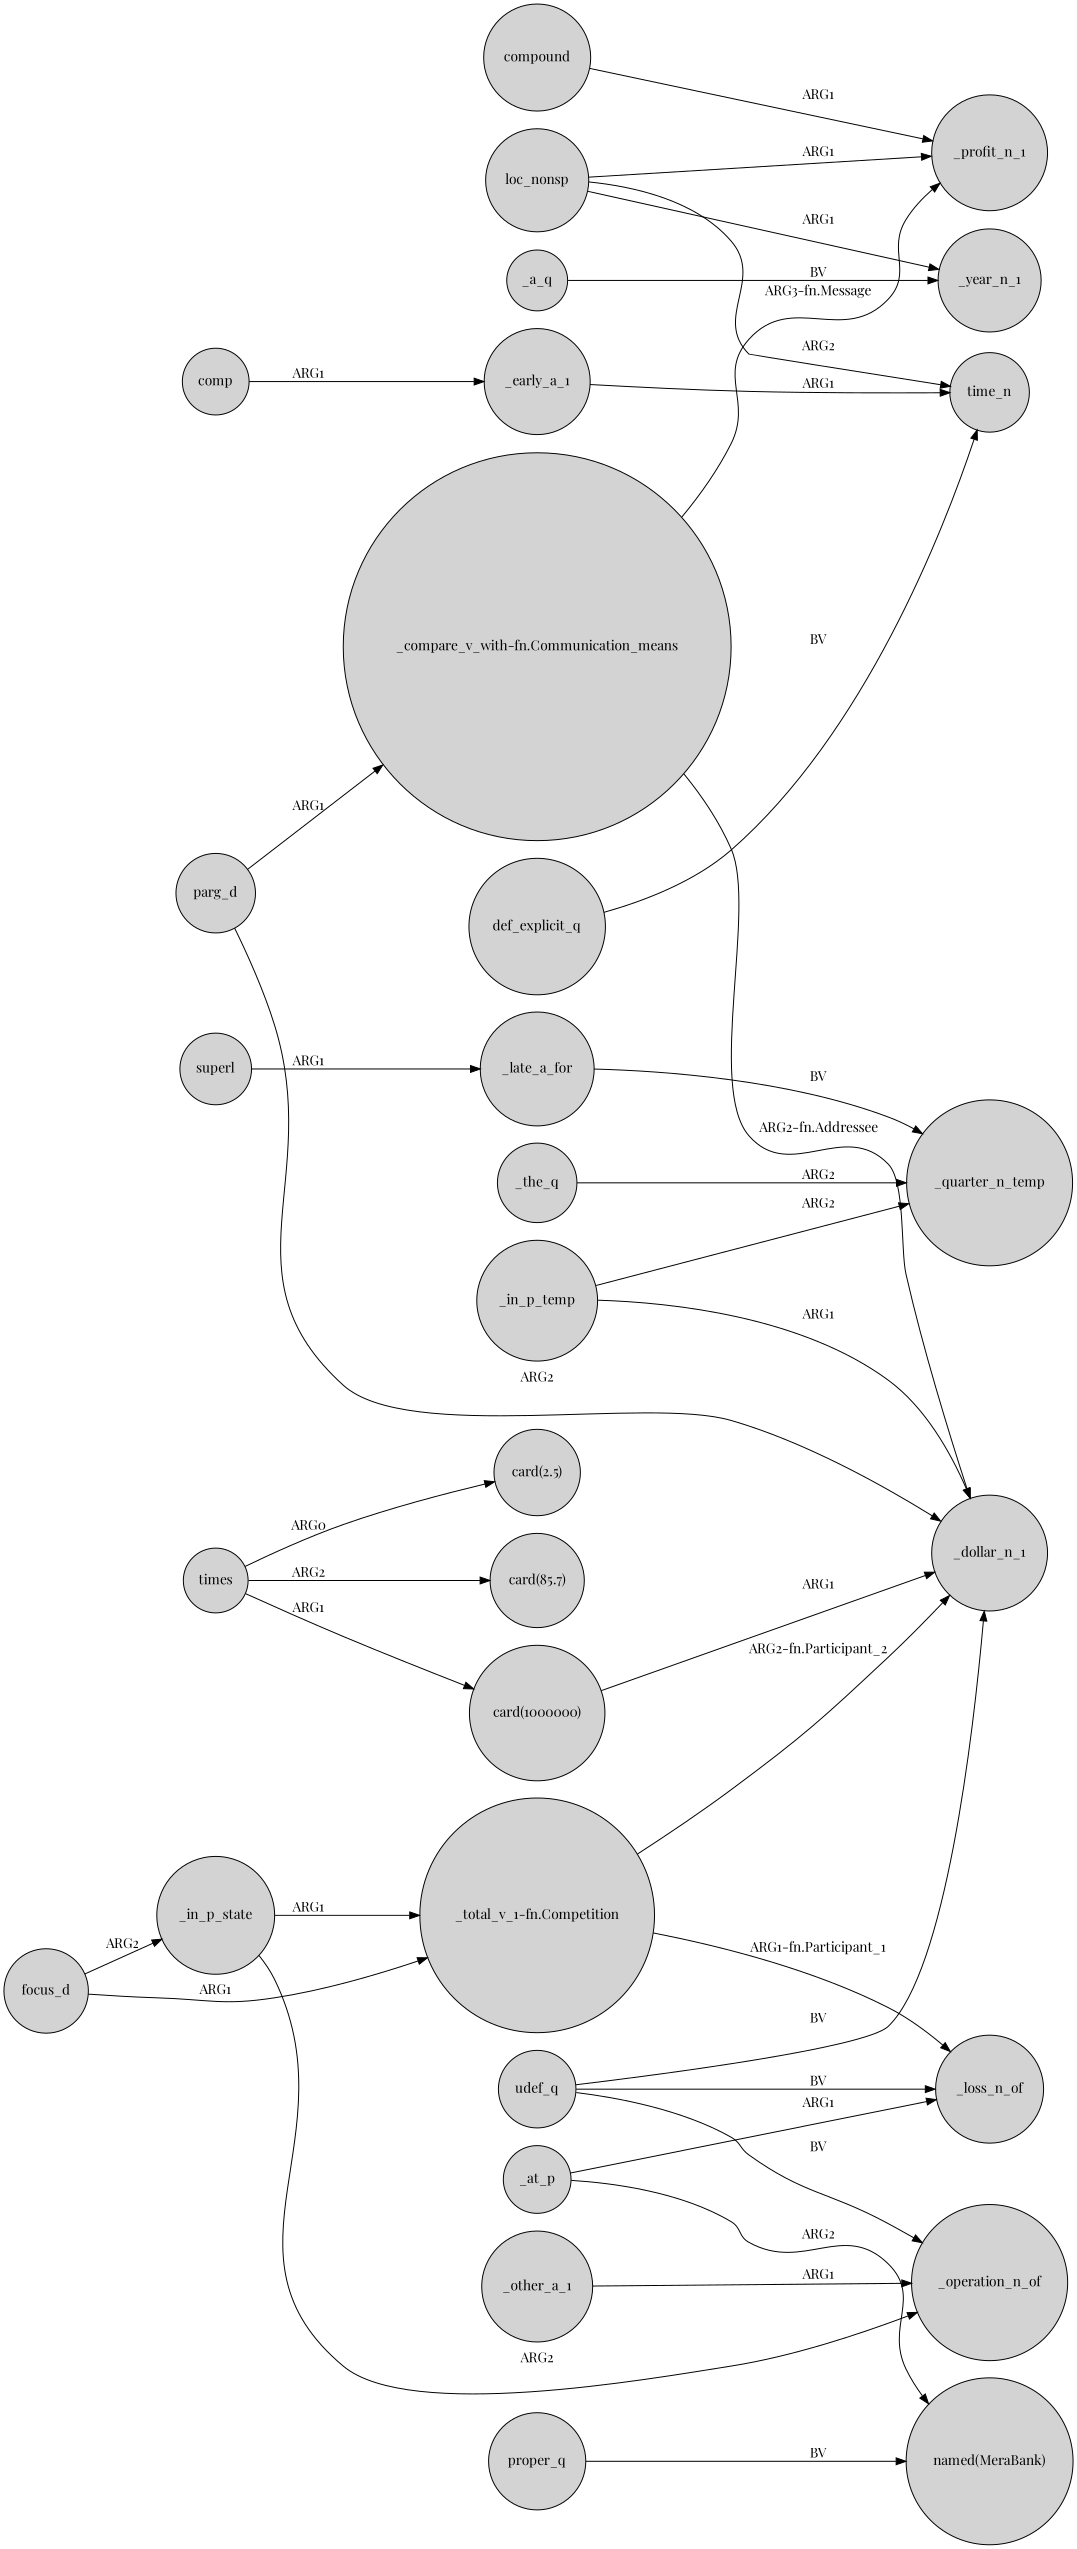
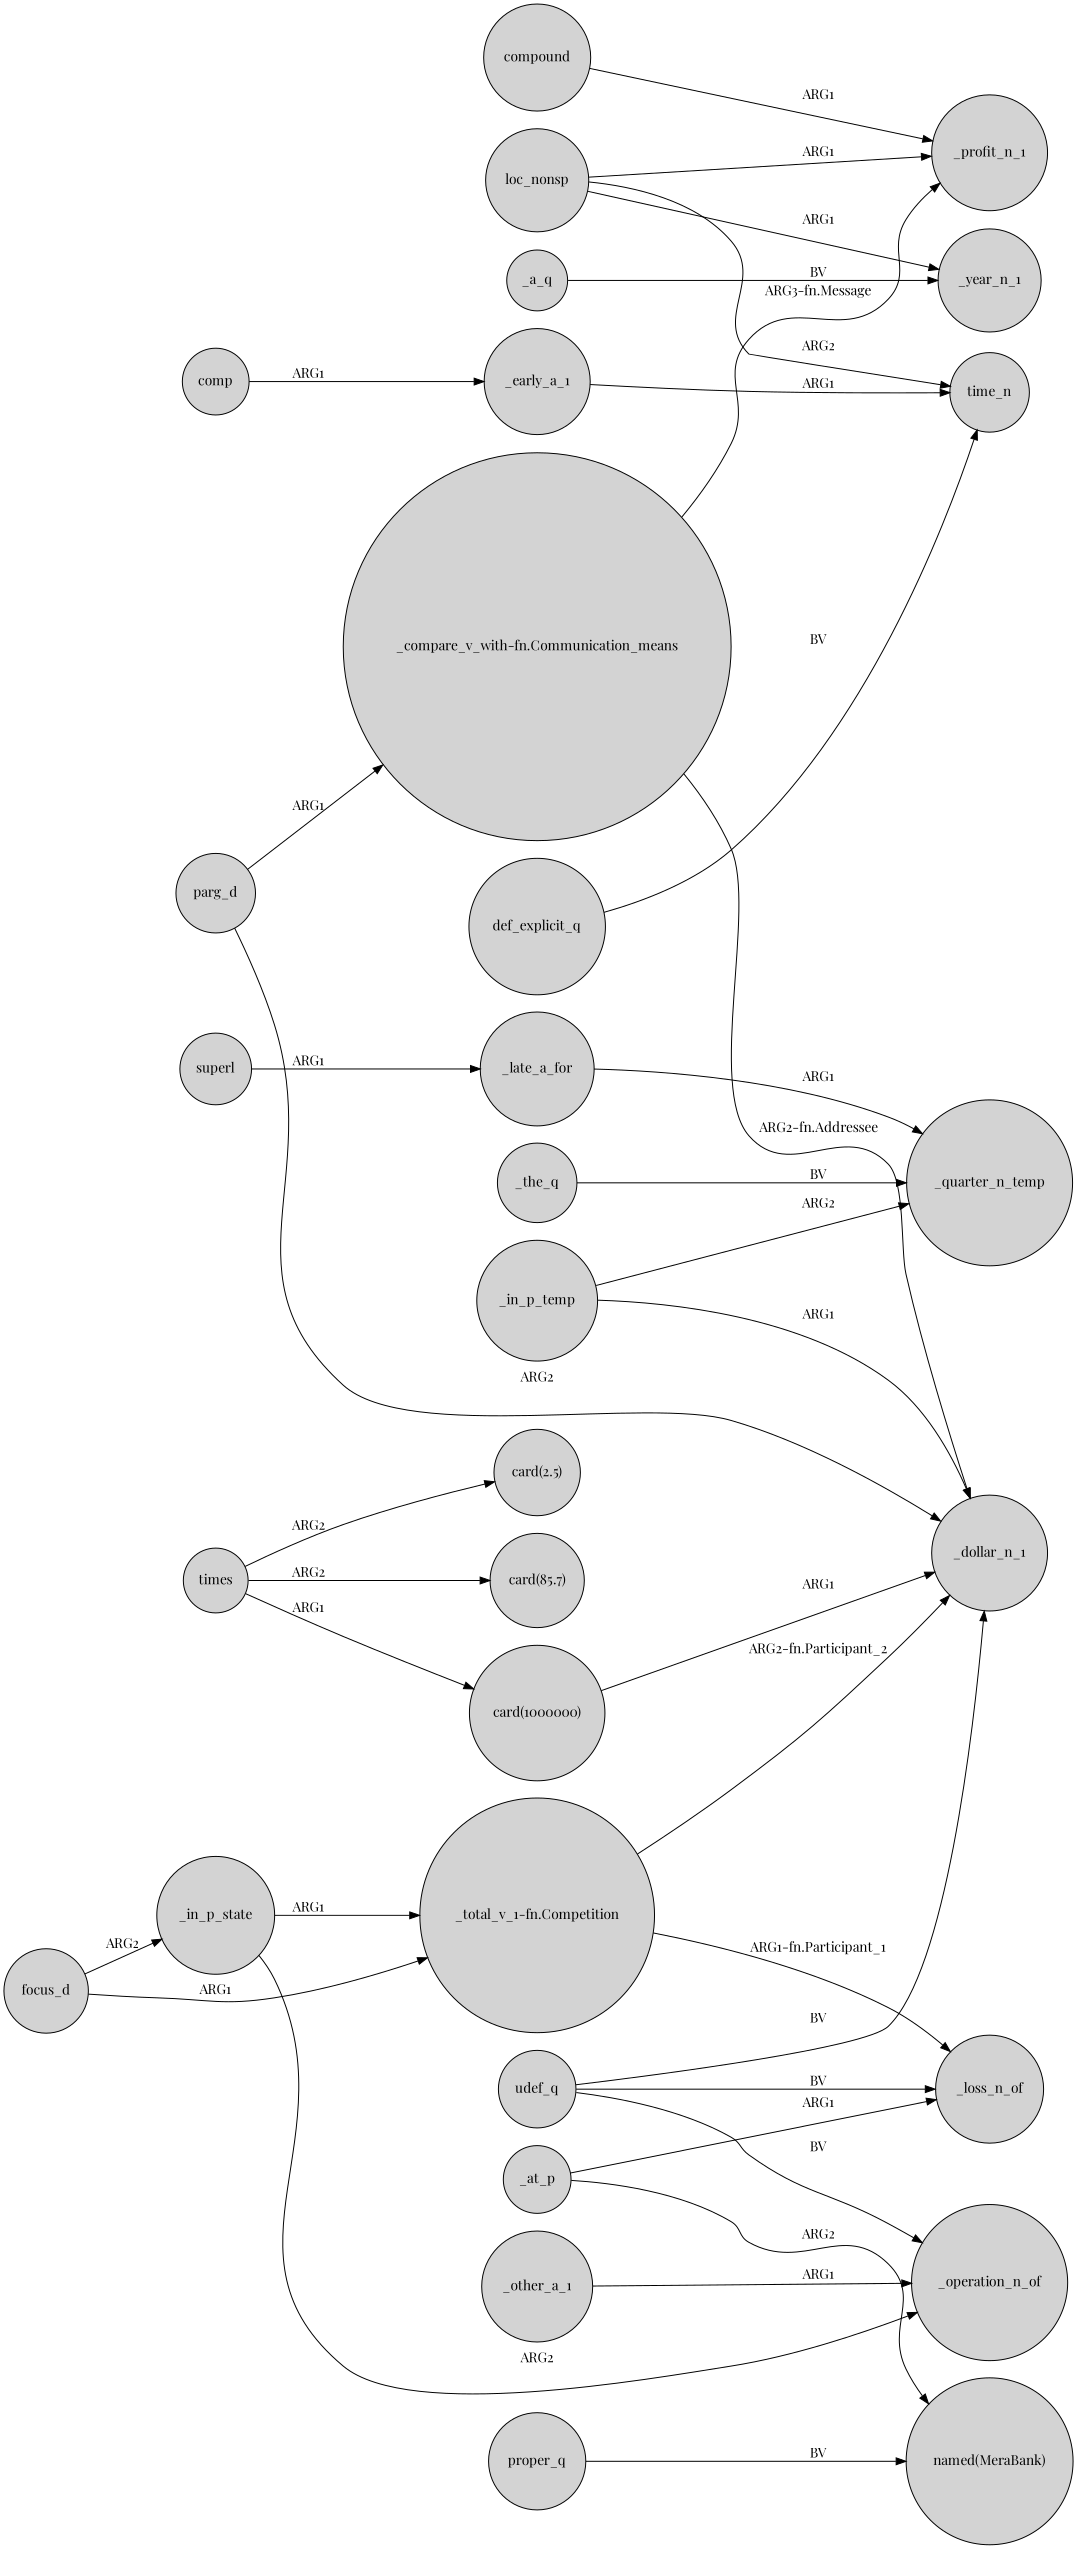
edge "_late_a_for" -> "_quarter_n_temp": label "BV" -> "ARG1"
edge "_the_q" -> "_quarter_n_temp": label "ARG2" -> "BV"
edge "times" -> "card(2.5)": label "ARG0" -> "ARG2"
